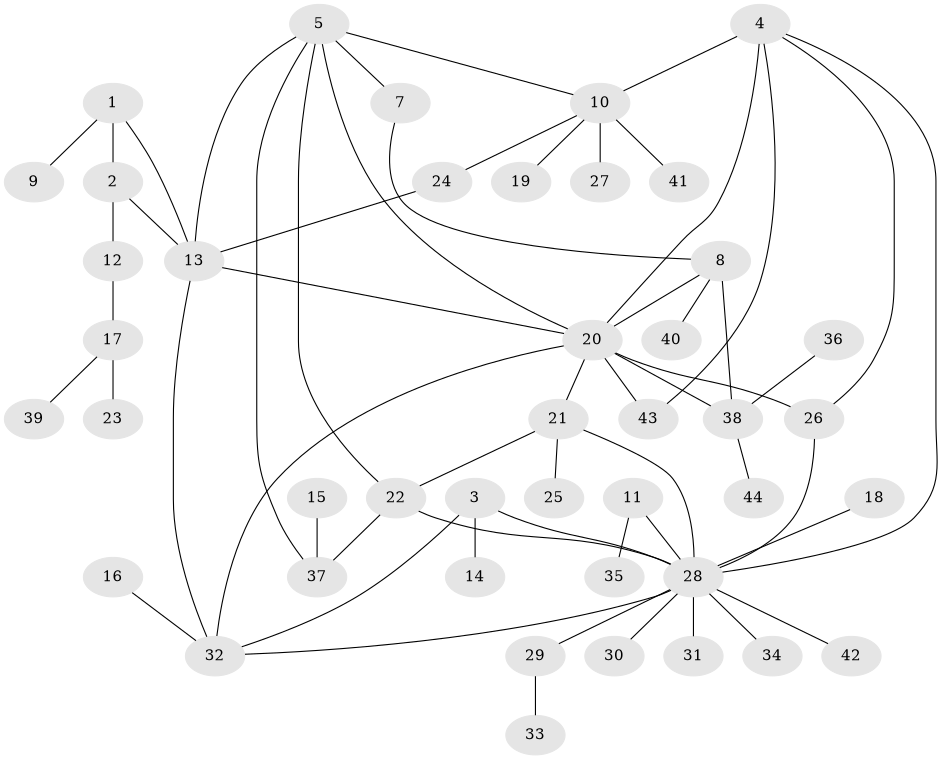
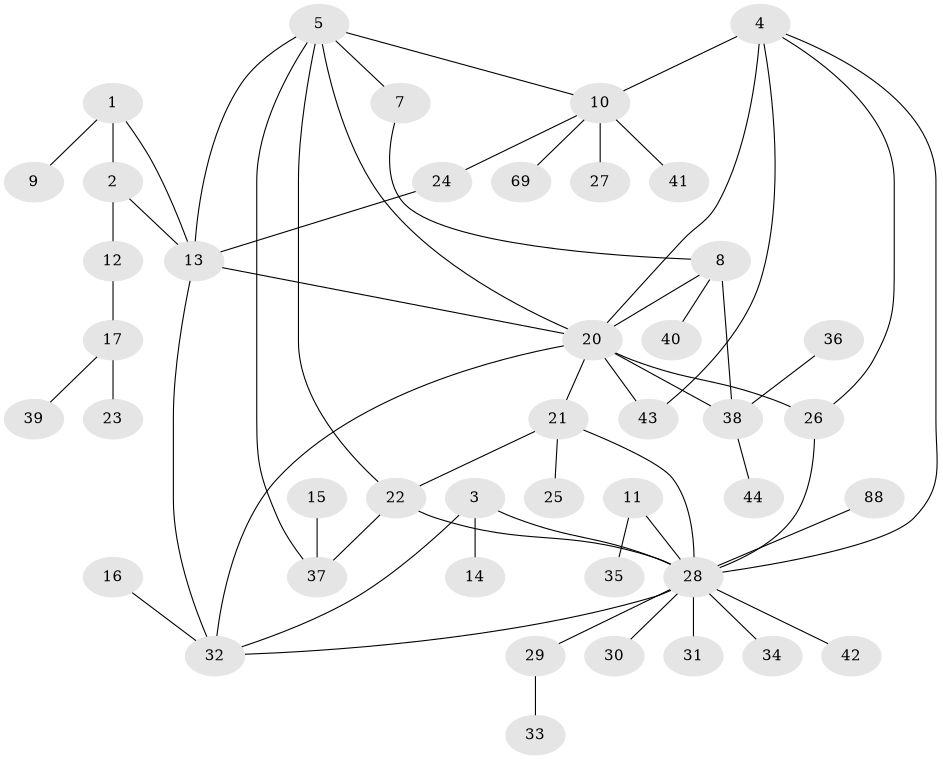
node "19": label "19" -> "69"
node "18": label "18" -> "88"
